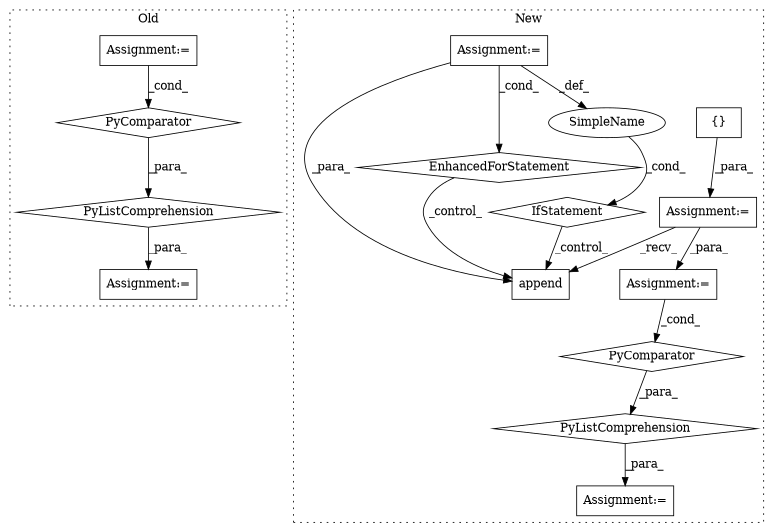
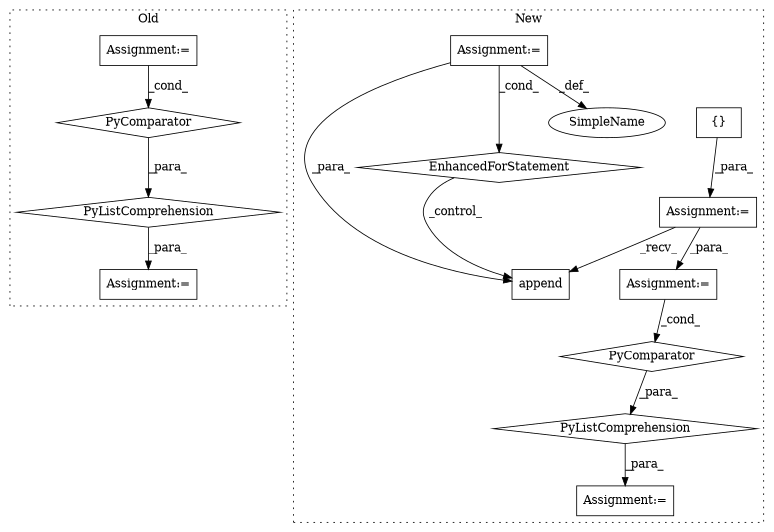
node "IfStatement": removed
